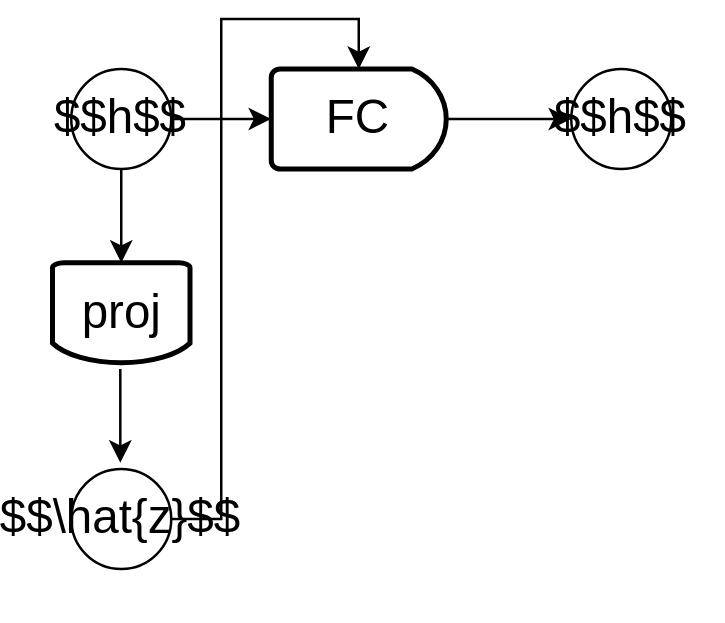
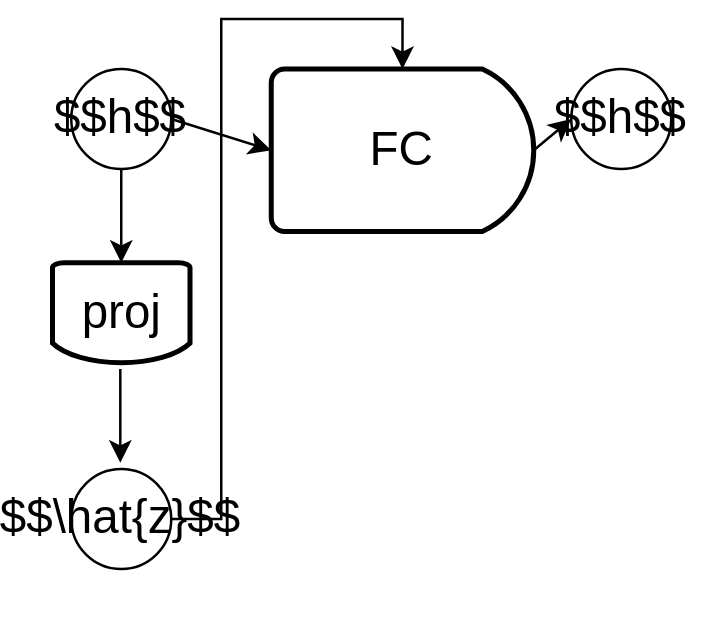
node "FC": size 175x100 -> 263x163
